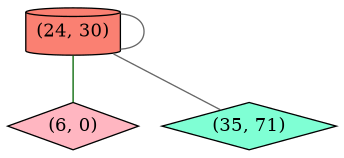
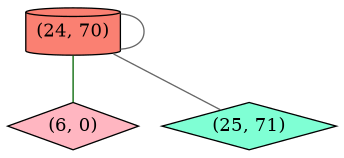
node "(24, 30)": label "(24, 30)" -> "(24, 70)"
node "(35, 71)": label "(35, 71)" -> "(25, 71)"
